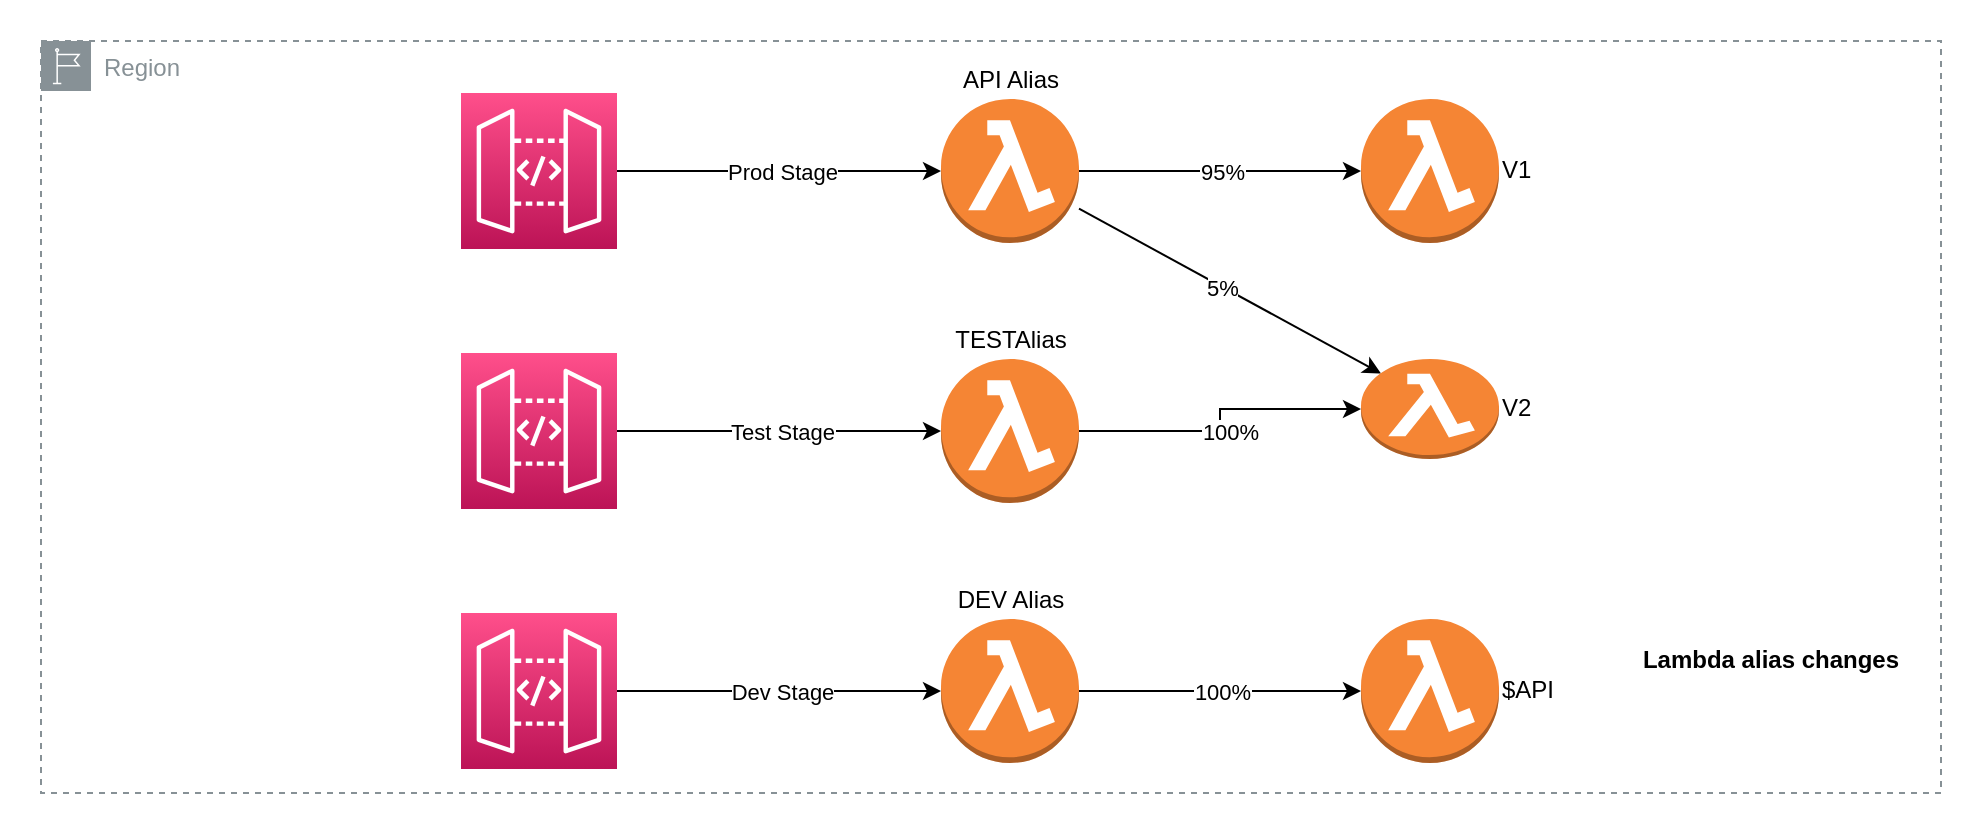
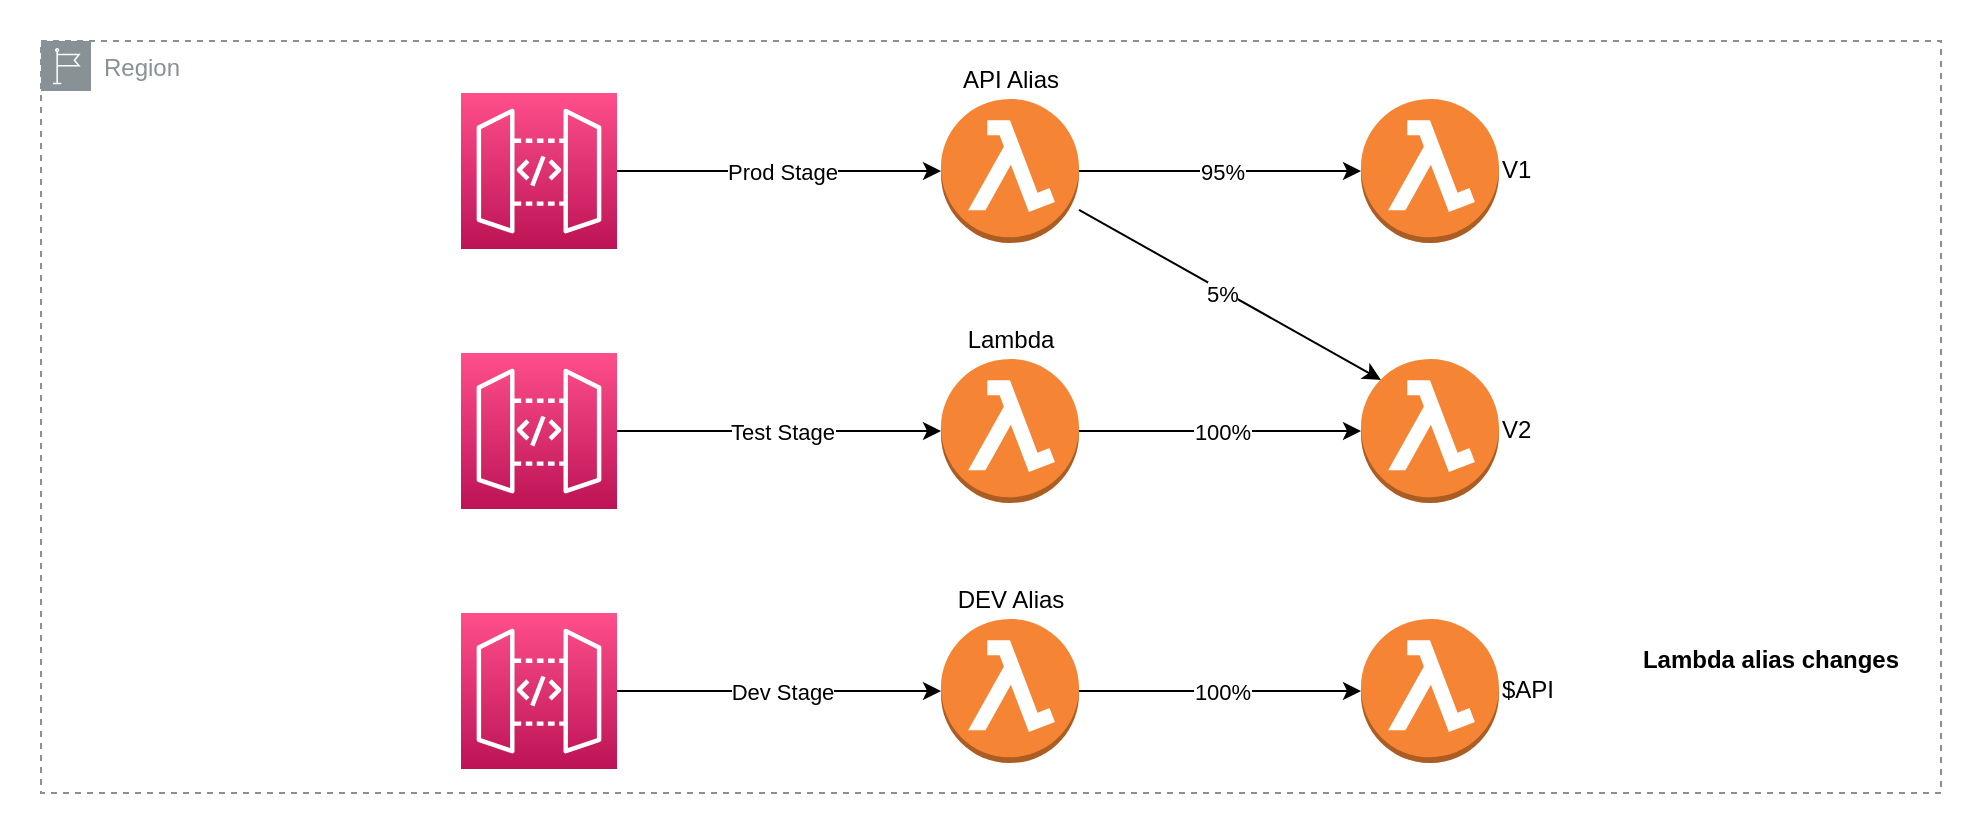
node "TESTAlias": label "TESTAlias" -> "Lambda"
node "V2": size 138x100 -> 138x144
